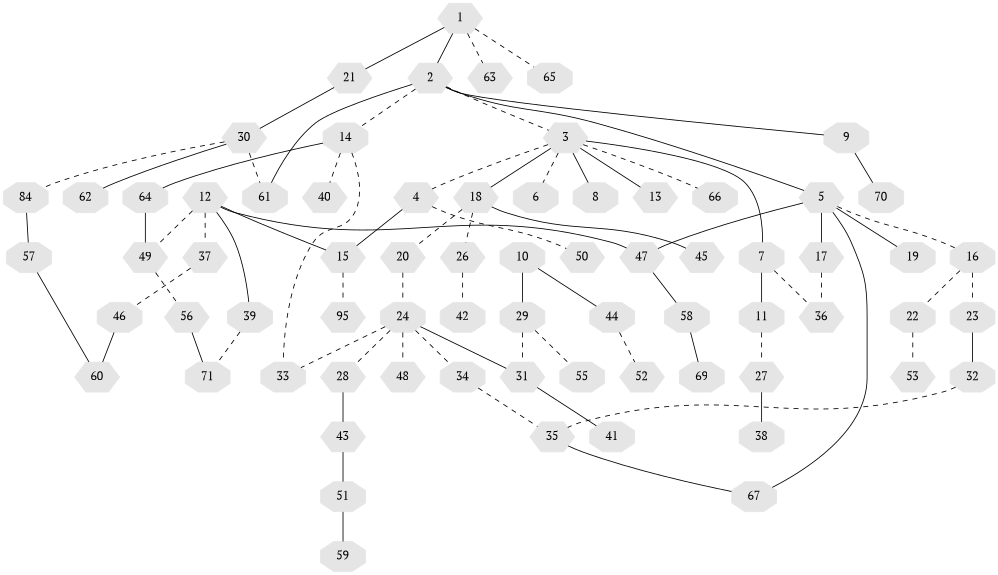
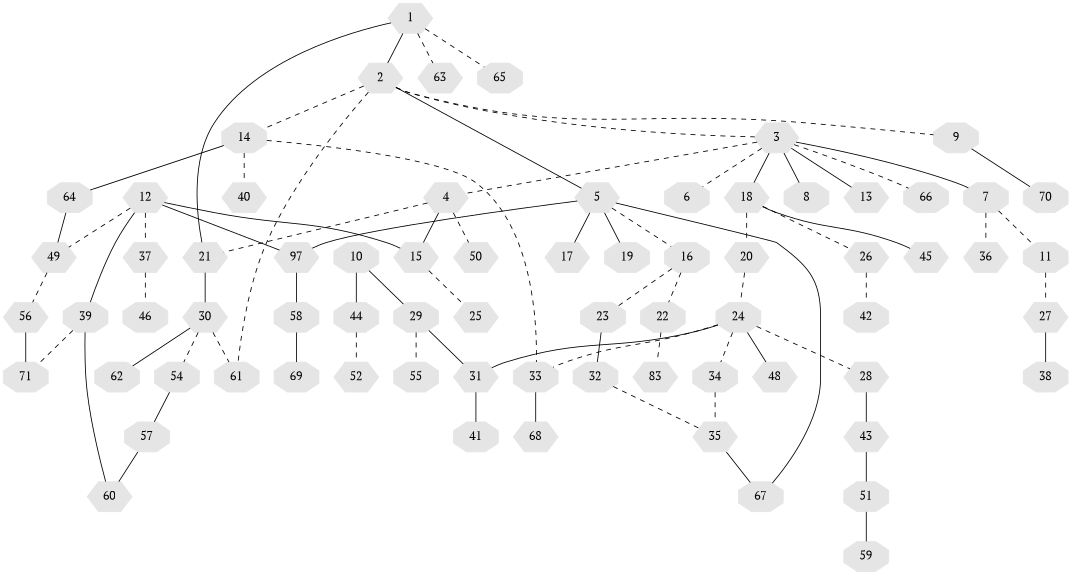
edge "2" -- "61": style solid -> dashed
edge "2" -- "9": style solid -> dashed
node "84": label "84" -> "54"
edge "4" -- "21": added
node "47": label "47" -> "97"
edge "7" -- "11": style solid -> dashed
edge "17" -- "36": removed
node "95": label "95" -> "25"
edge "46" -- "60": now "39" -- "60"
edge "24" -- "48": style dashed -> solid
edge "29" -- "31": style dashed -> solid
node "53": label "53" -> "83"
node "68": added
